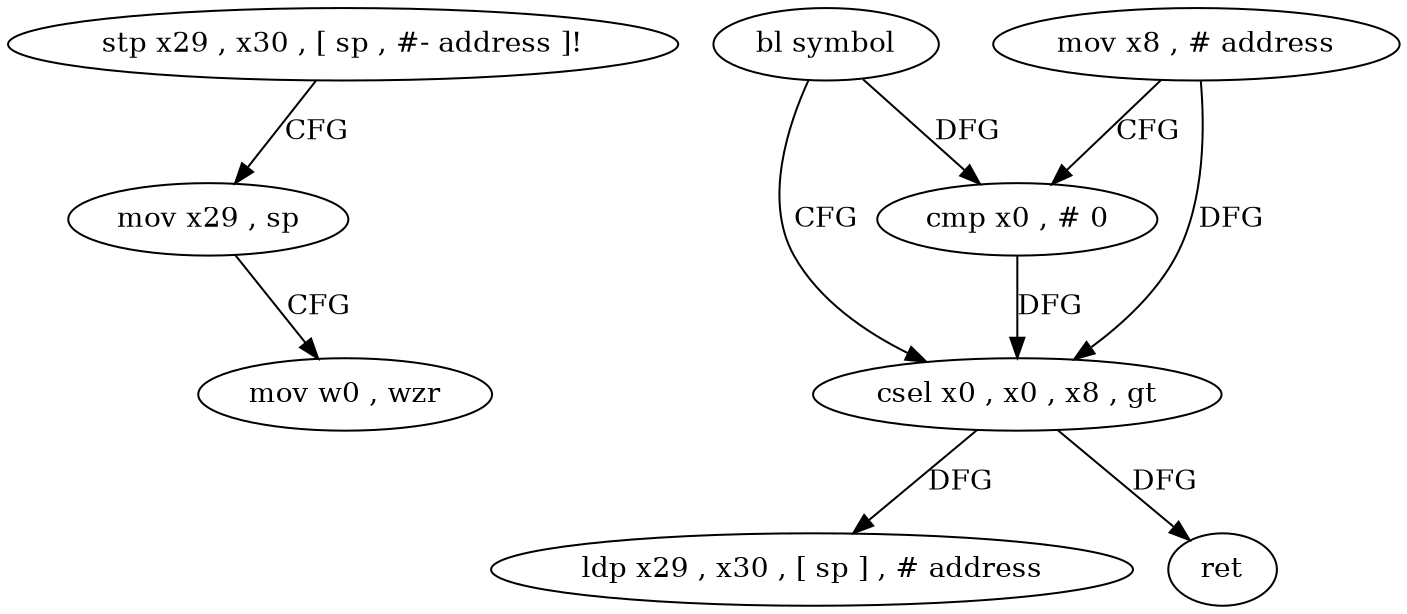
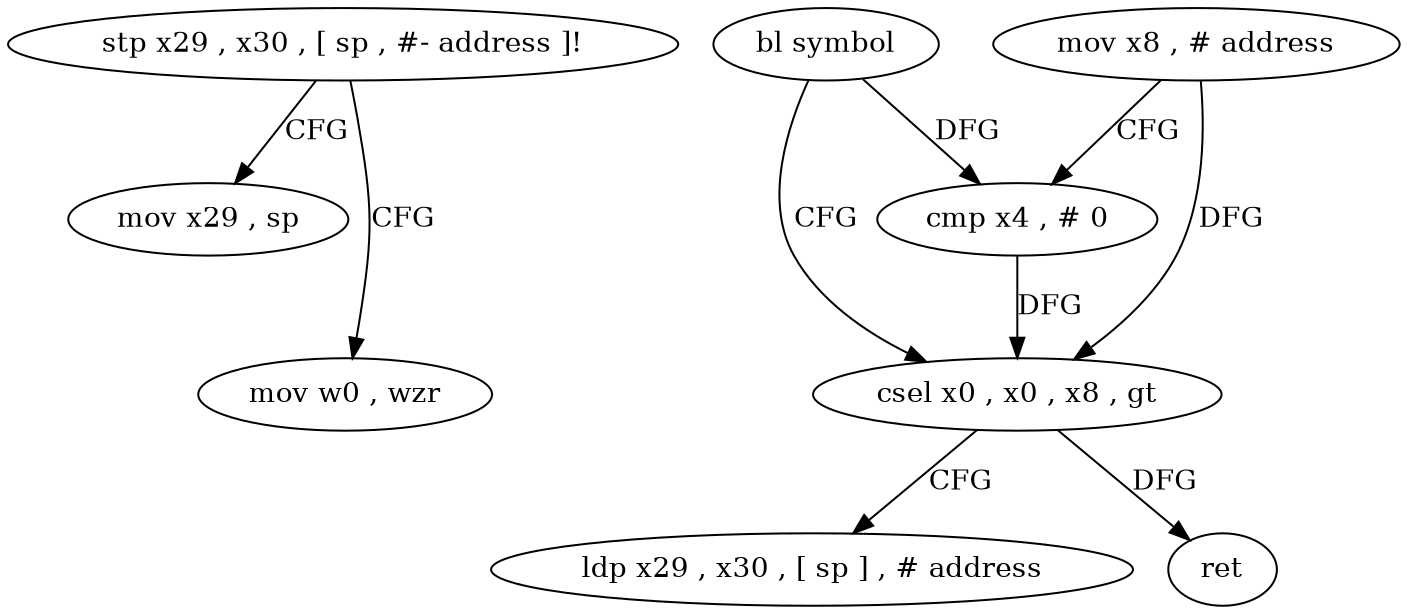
node "cmp x0 , # 0": label "cmp x0 , # 0" -> "cmp x4 , # 0"
edge "mov x29 , sp" -> "mov w0 , wzr": now "stp x29 , x30 , [ sp , #- address ]!" -> "mov w0 , wzr"
edge "csel x0 , x0 , x8 , gt" -> "ldp x29 , x30 , [ sp ] , # address": label "DFG" -> "CFG"
